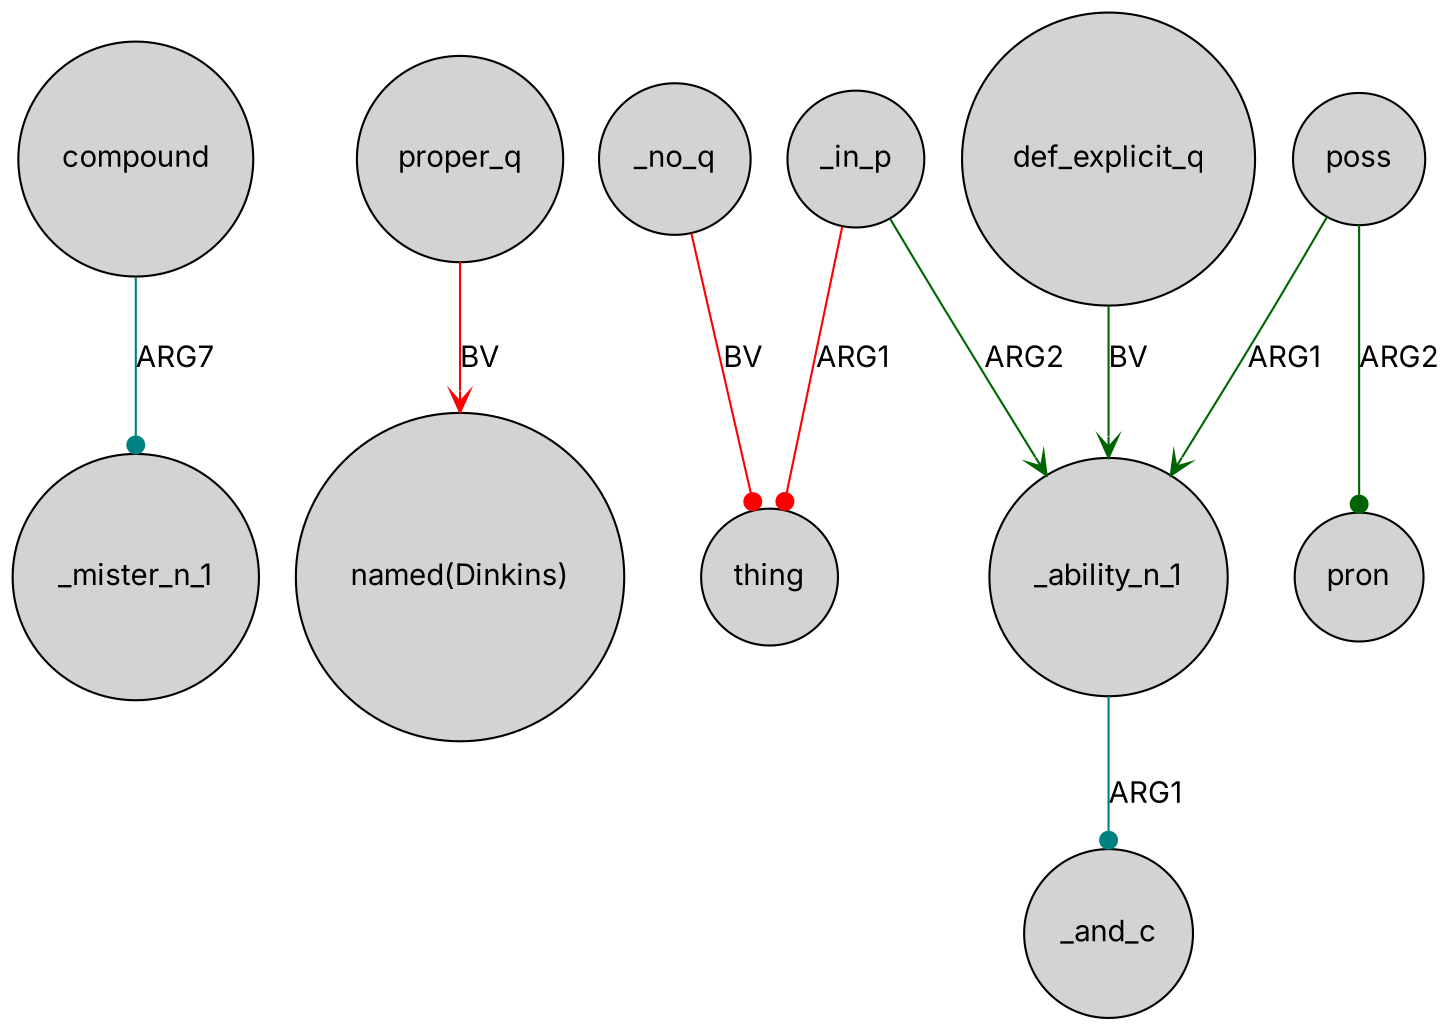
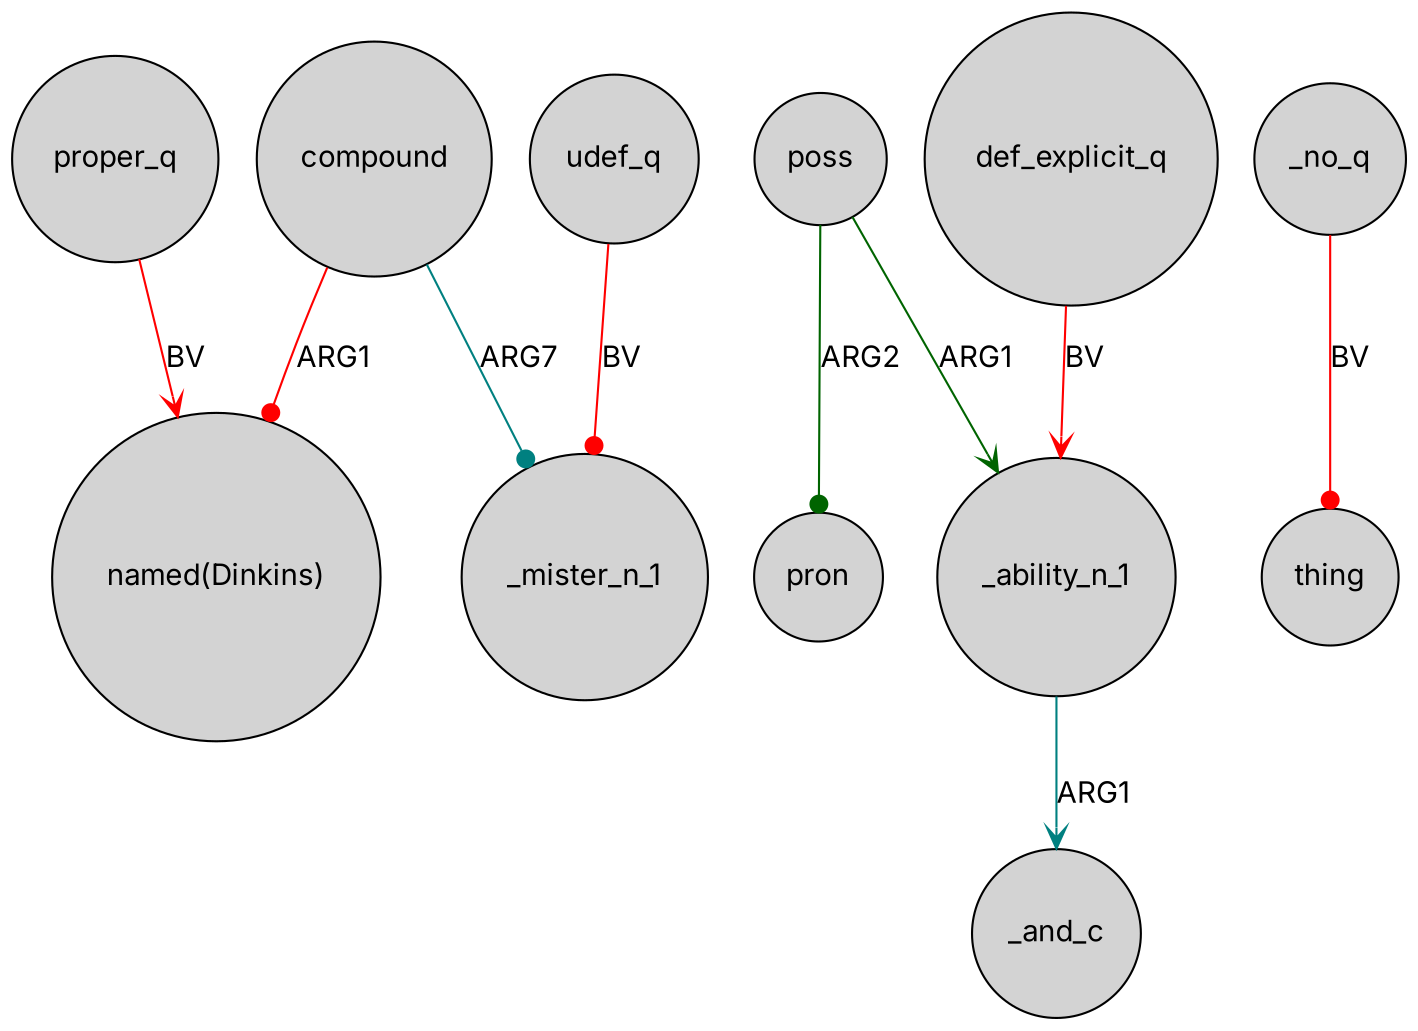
node "udef_q": added
node "_in_p": removed
edge "compound" -> "named(Dinkins)": added, label "ARG1"
edge "def_explicit_q" -> "_ability_n_1": color darkgreen -> red
edge "_ability_n_1" -> "_and_c": arrowhead dot -> vee
